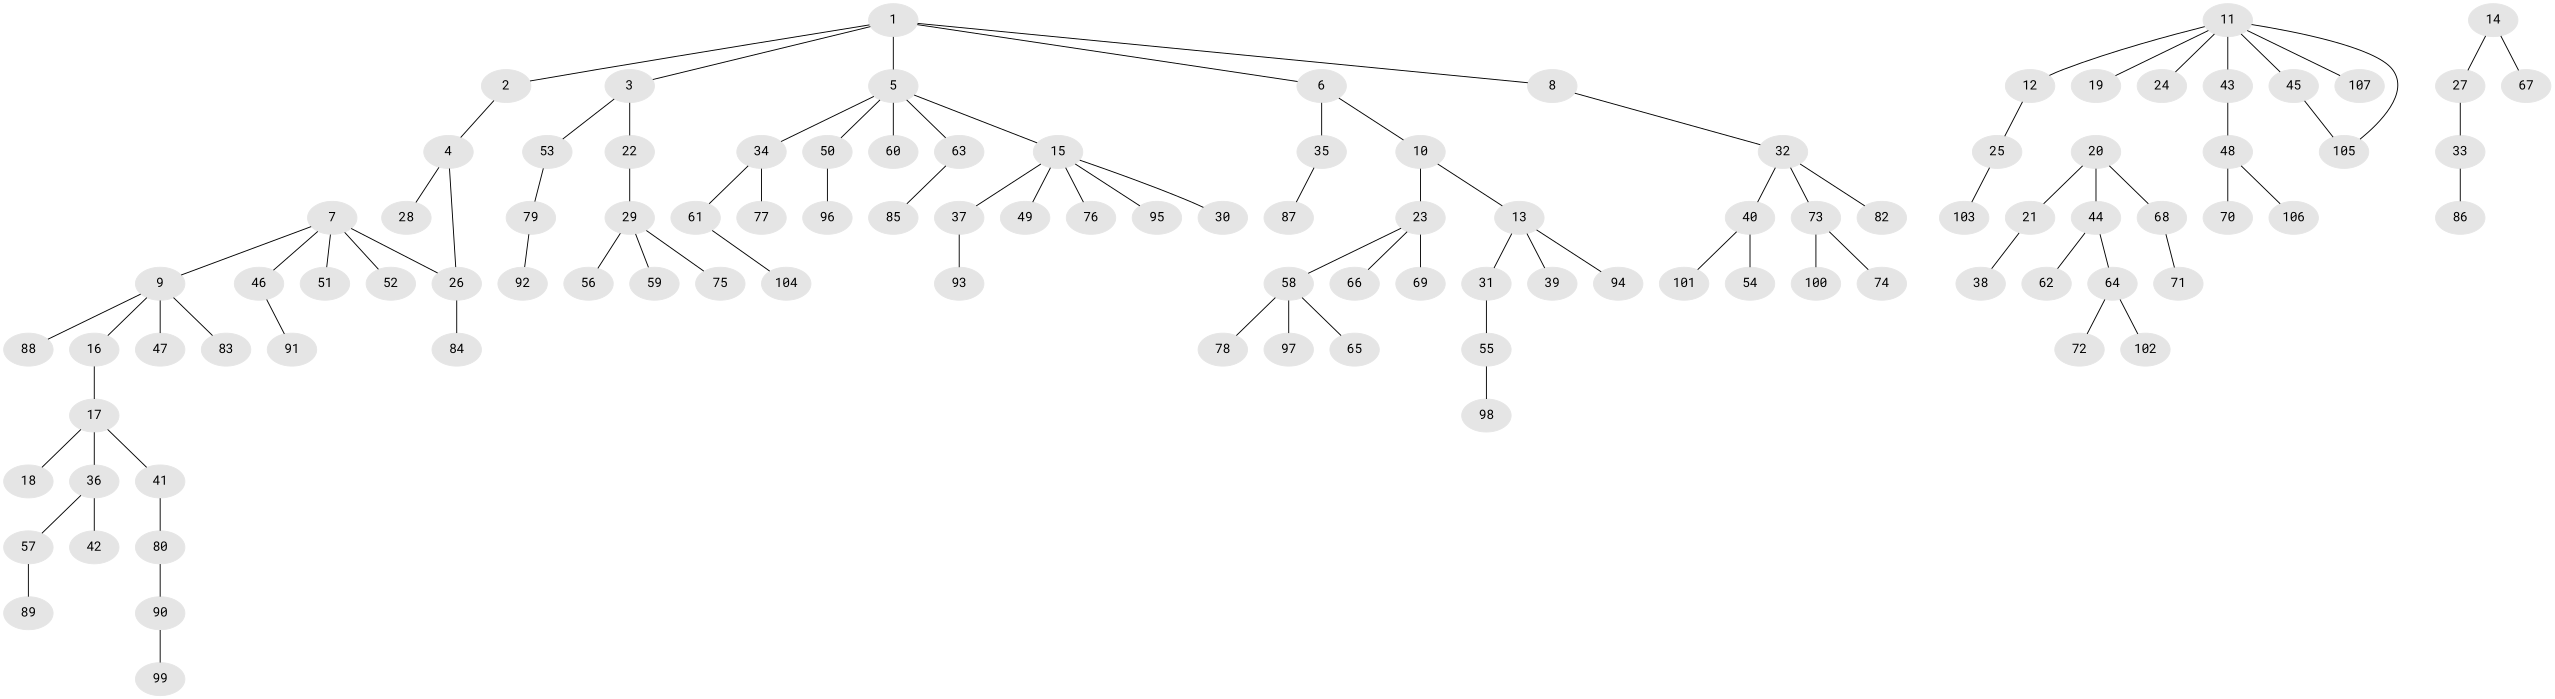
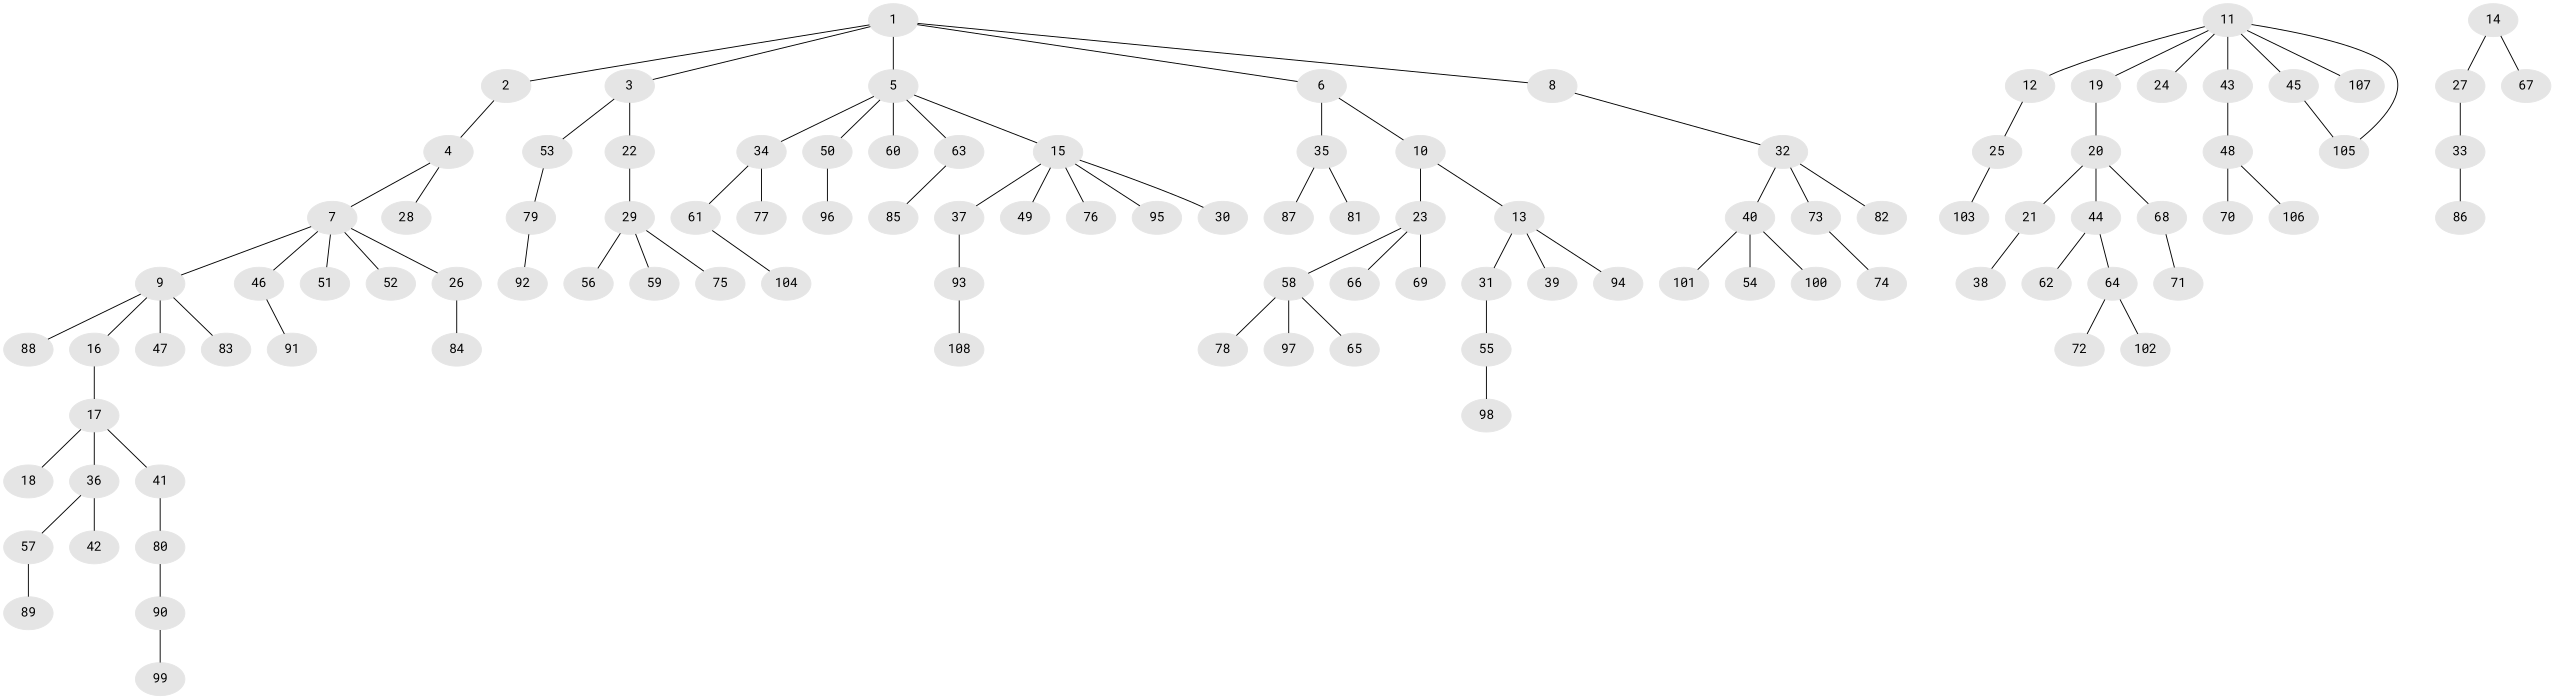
edge "19" -- "20": added
edge "4" -- "26": now "4" -- "7"
node "81": added
edge "73" -- "100": now "40" -- "100"
node "108": added
